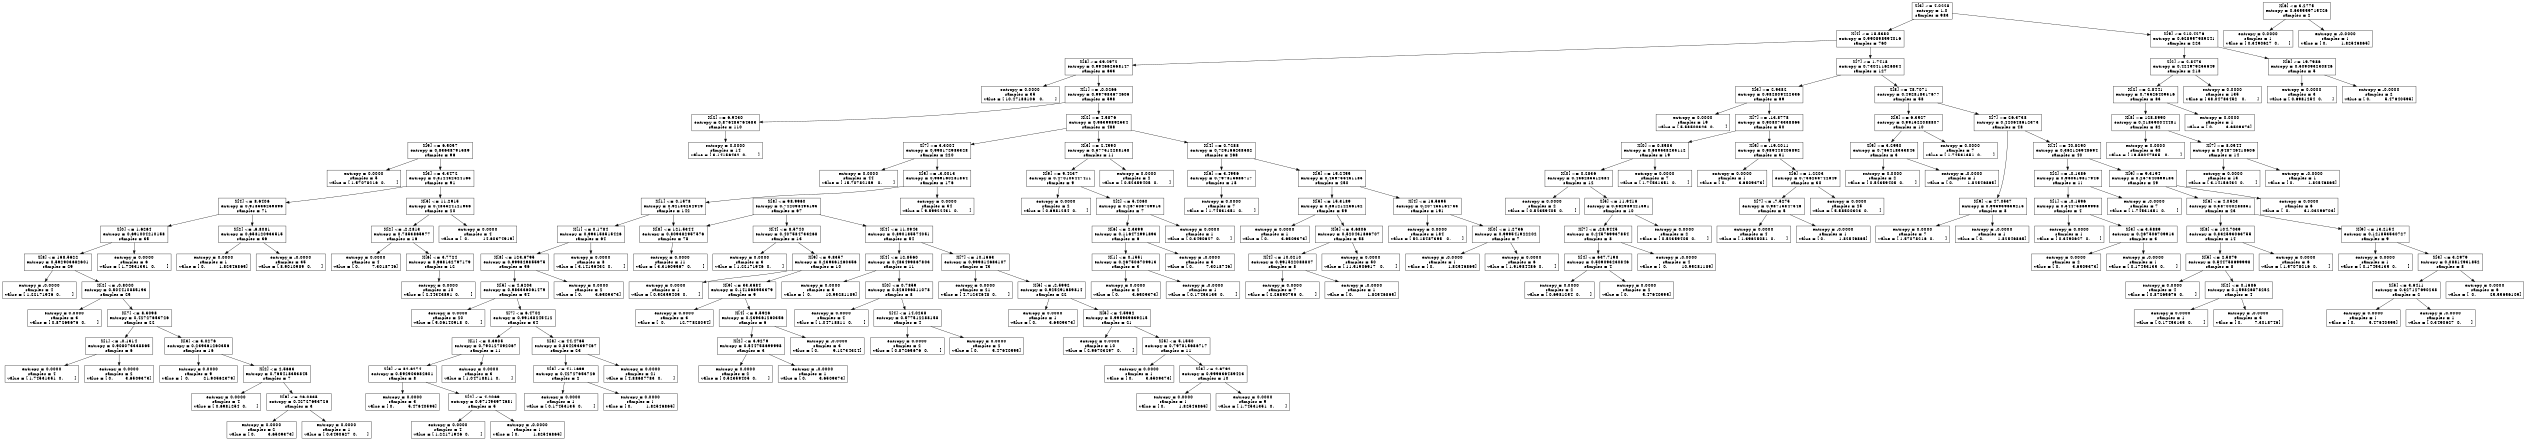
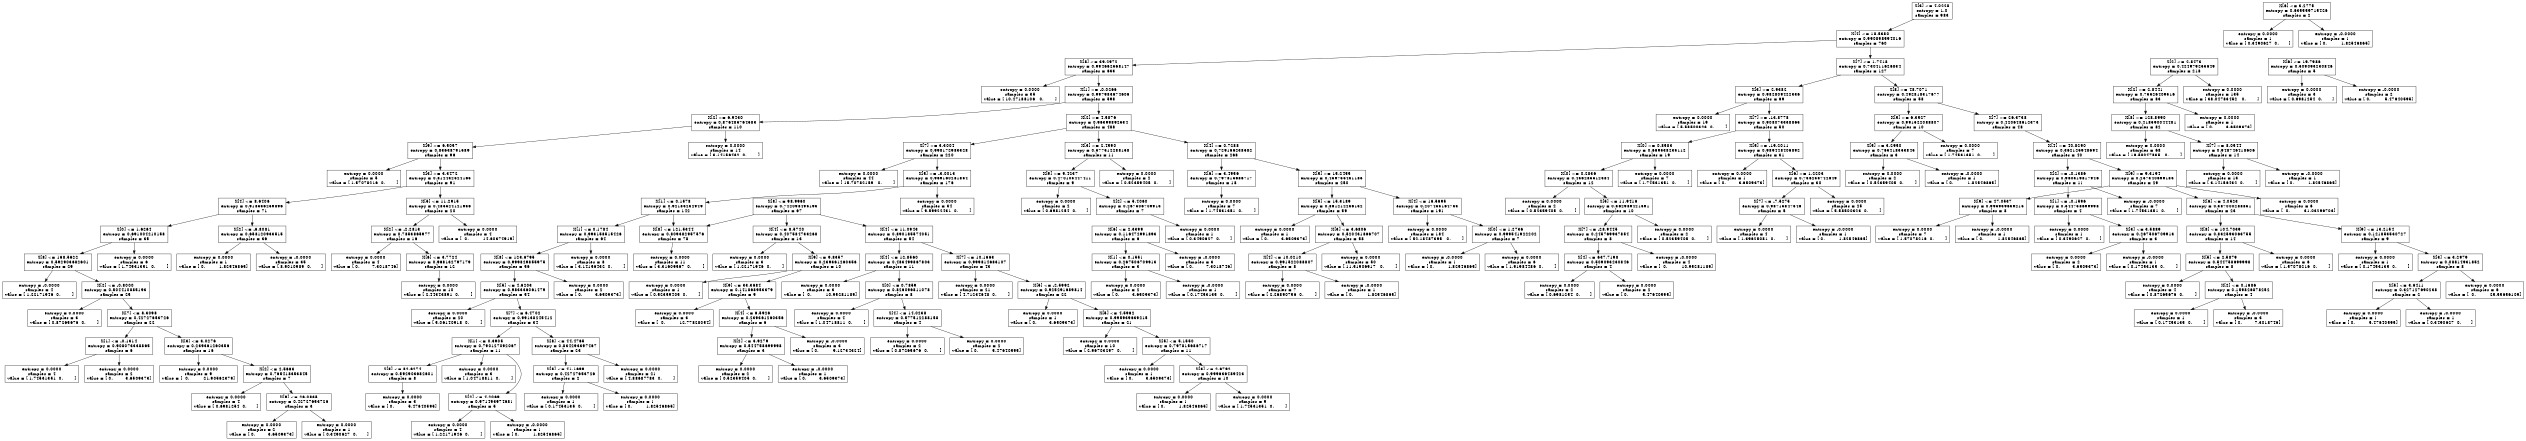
node "X[9] <= 210.4276 entropy = 0.628957989241 samples = 223": removed
edge "X[2] <= 6.9430 entropy = 0.876485764583 samples = 110" -> "X[9] <= 6.5057 entropy = 0.83638791589 samples = 96": added
edge "X[7] <= 26.3738 entropy = 0.420648612373 samples = 48" -> "X[9] <= 47.0537 entropy = 0.995939639215 samples = 8": now "X[9] <= 9.3194 entropy = 0.257340699183 samples = 29" -> "X[9] <= 47.0537 entropy = 0.995939639215 samples = 8"
edge "X[2] <= 5.4060 entropy = 0.267506709913 samples = 7" -> "X[6] <= 2.3399 entropy = 0.116472991893 samples = 6": removed
edge "X[8] <= 82.6274 entropy = 0.592903682601 samples = 8" -> "X[2] <= 4.2069 entropy = 0.971493974681 samples = 5": now "X[1] <= 0.3905 entropy = 0.790127092067 samples = 11" -> "X[2] <= 4.2069 entropy = 0.971493974681 samples = 5"
